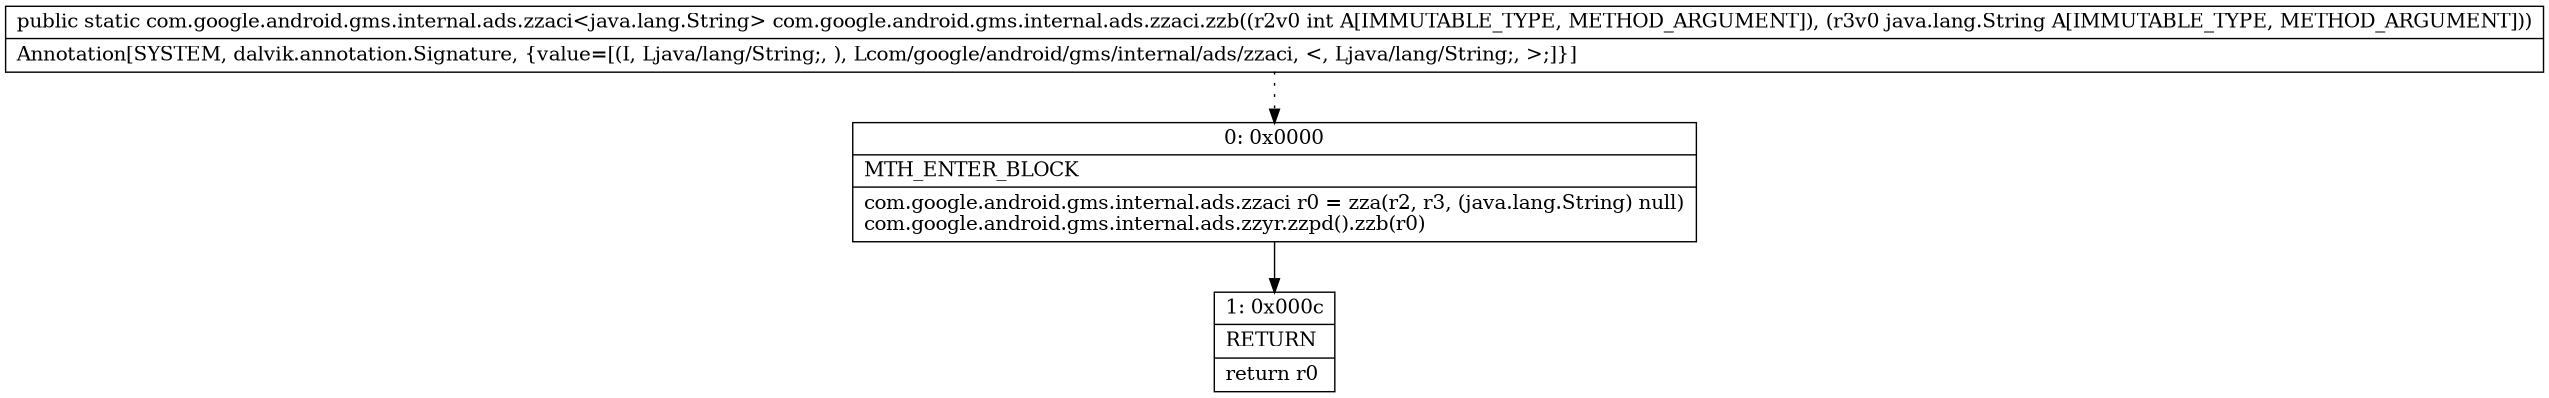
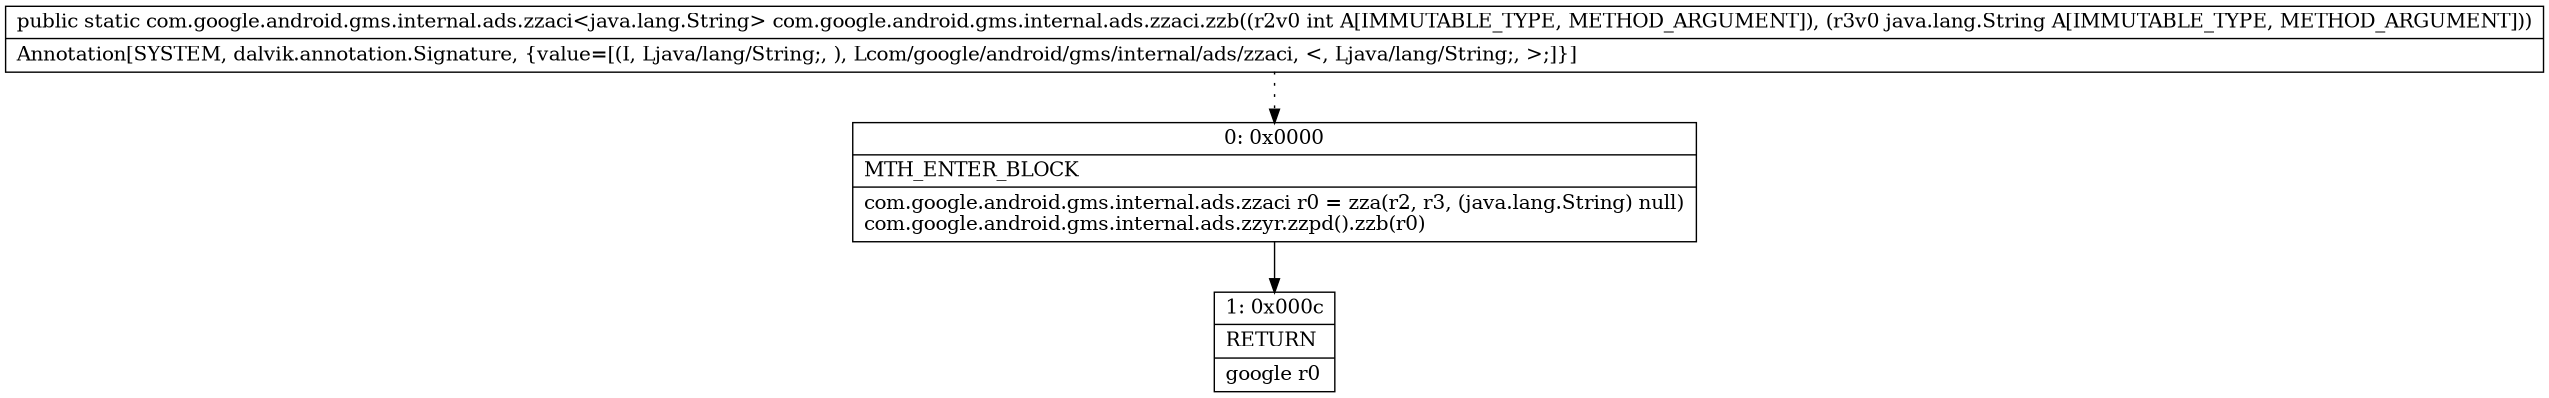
node "1: 0x000c": text "return r0" -> "google r0"
